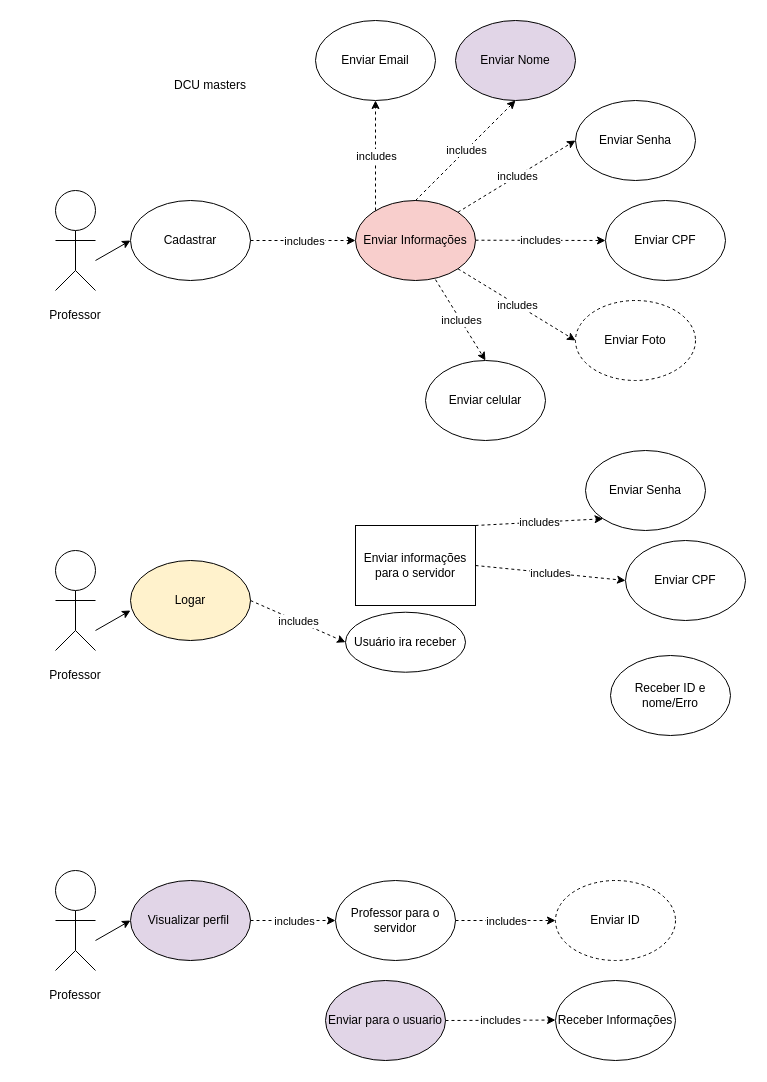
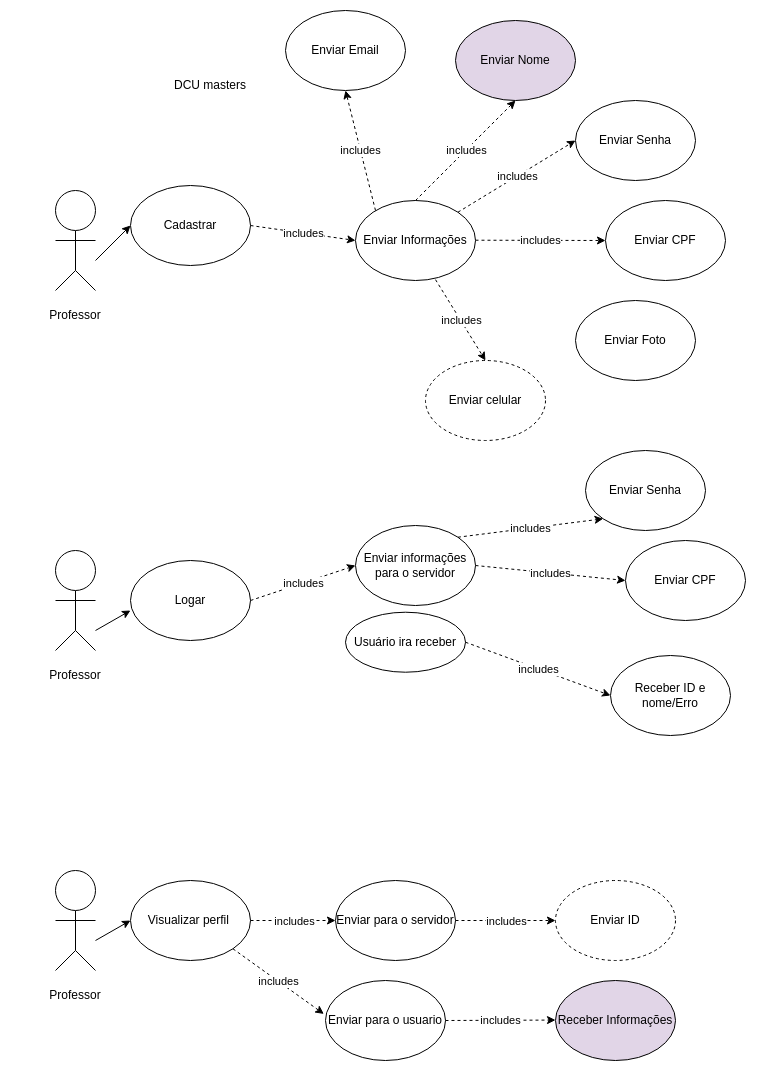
node "Enviar Email": moved (376, 61) -> (346, 51)
node "Cadastrar": moved (191, 241) -> (191, 226)
node "Enviar Informações": fillcolor #f8cecc -> #ffffff
edge "Enviar Informações" -> "Enviar Foto": removed, labels "i", "includes"
node "Enviar Foto": style dashed -> solid
node "Enviar celular": style solid -> dashed
node "Enviar informações para o servidor": shape rectangle -> ellipse
edge "Logar" -> "Enviar informações para o servidor": added, labels "i", "includes"
node "Logar": fillcolor #fff2cc -> #ffffff
edge "Logar" -> "Usuário ira receber": removed, labels "i", "includes"
edge "Usuário ira receber" -> "Receber ID e nome/Erro": added, labels "i", "includes"
node "Visualizar perfil": fillcolor #e1d5e7 -> #ffffff
node "Professor para o servidor": label "Professor para o servidor" -> "Enviar para o servidor"
edge "Visualizar perfil" -> "Enviar para o usuario": added, labels "i", "includes"
node "Enviar para o usuario": fillcolor #e1d5e7 -> #ffffff
node "Receber Informações": fillcolor #ffffff -> #e1d5e7
